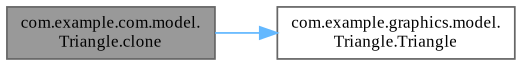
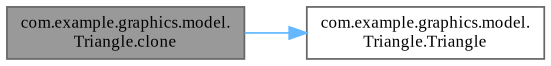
node "com.example.com.model. Triangle.clone": label "com.example.com.model. Triangle.clone" -> "com.example.graphics.model. Triangle.clone"
